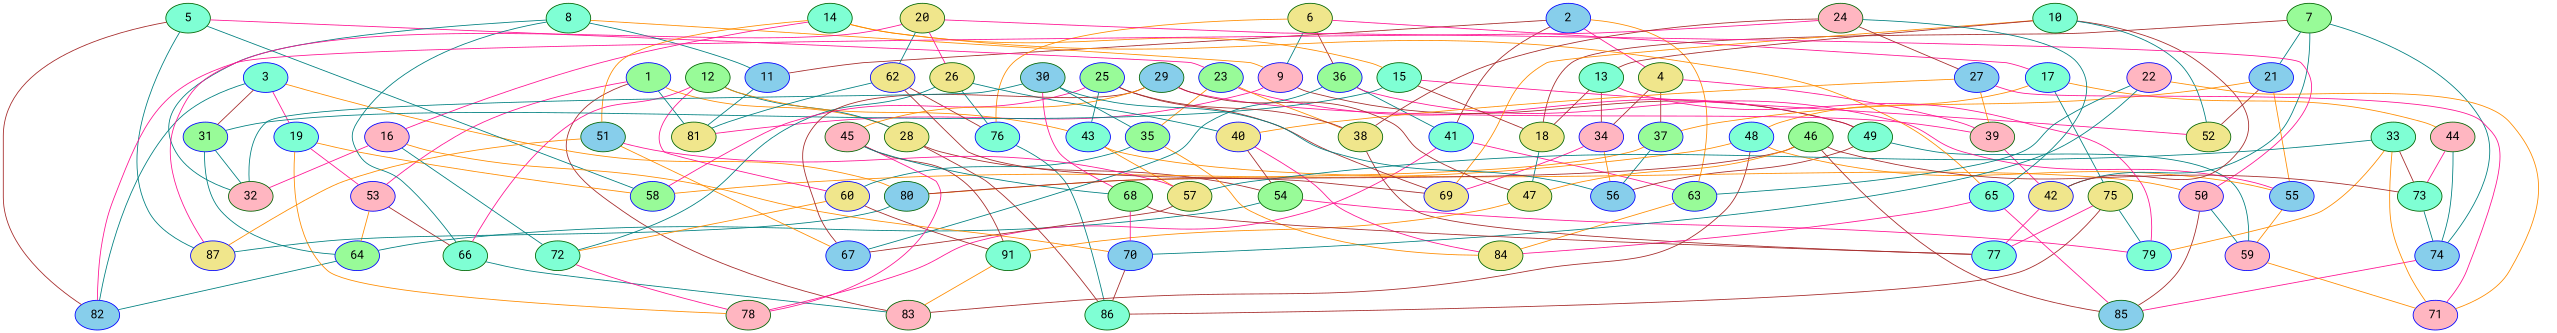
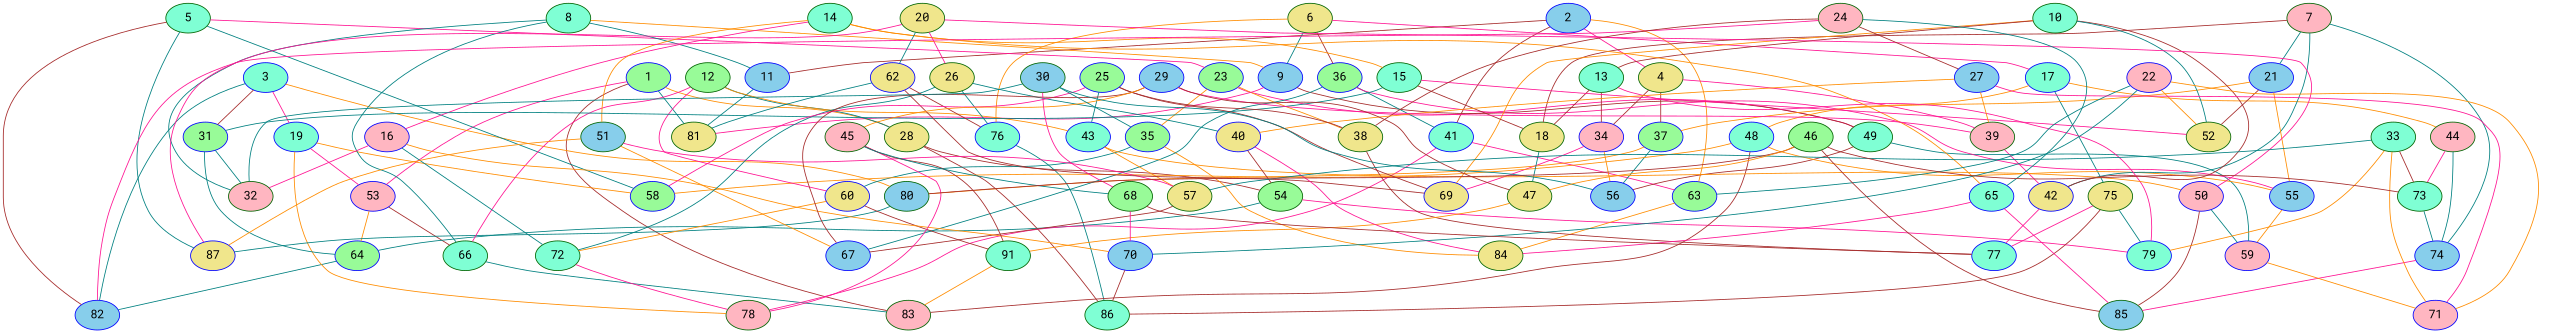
node "7": fillcolor palegreen -> lightpink
node "29": color darkgreen -> blue
node "9": fillcolor lightpink -> skyblue
edge "22" -- "52": added
